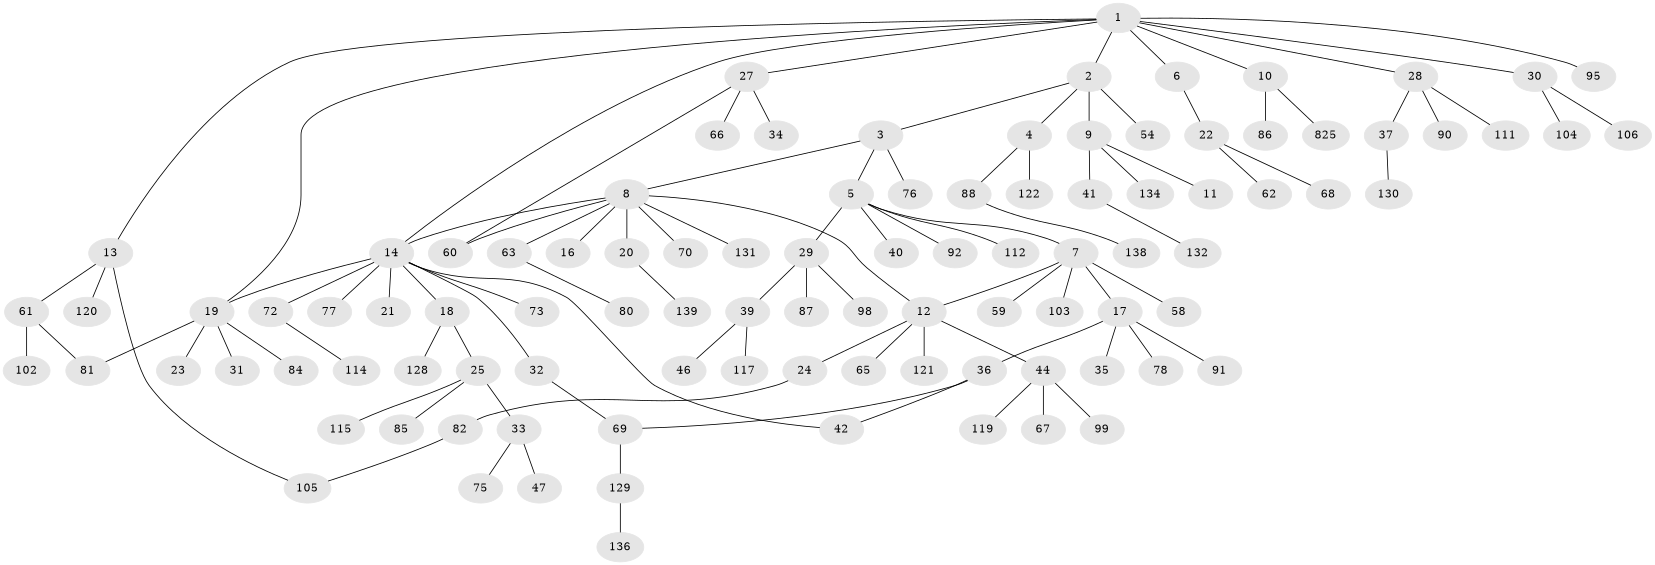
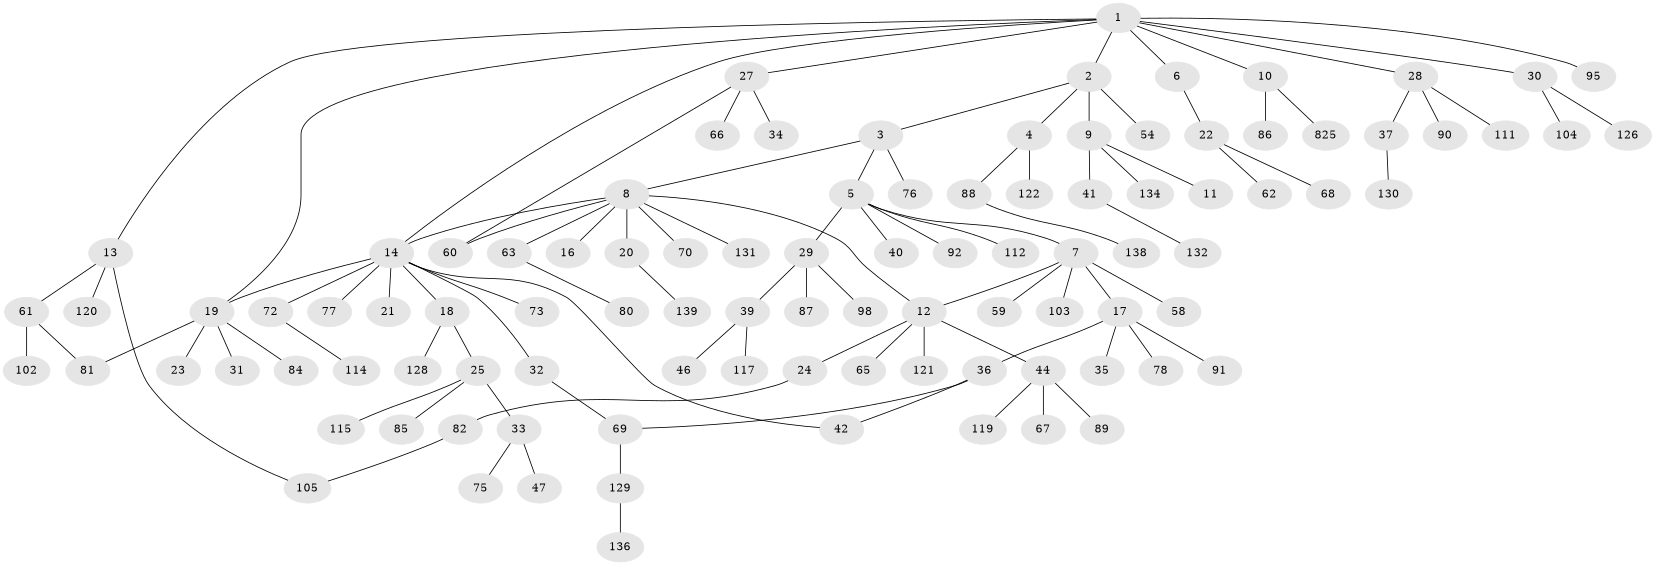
node "106": label "106" -> "126"
node "99": label "99" -> "89"
